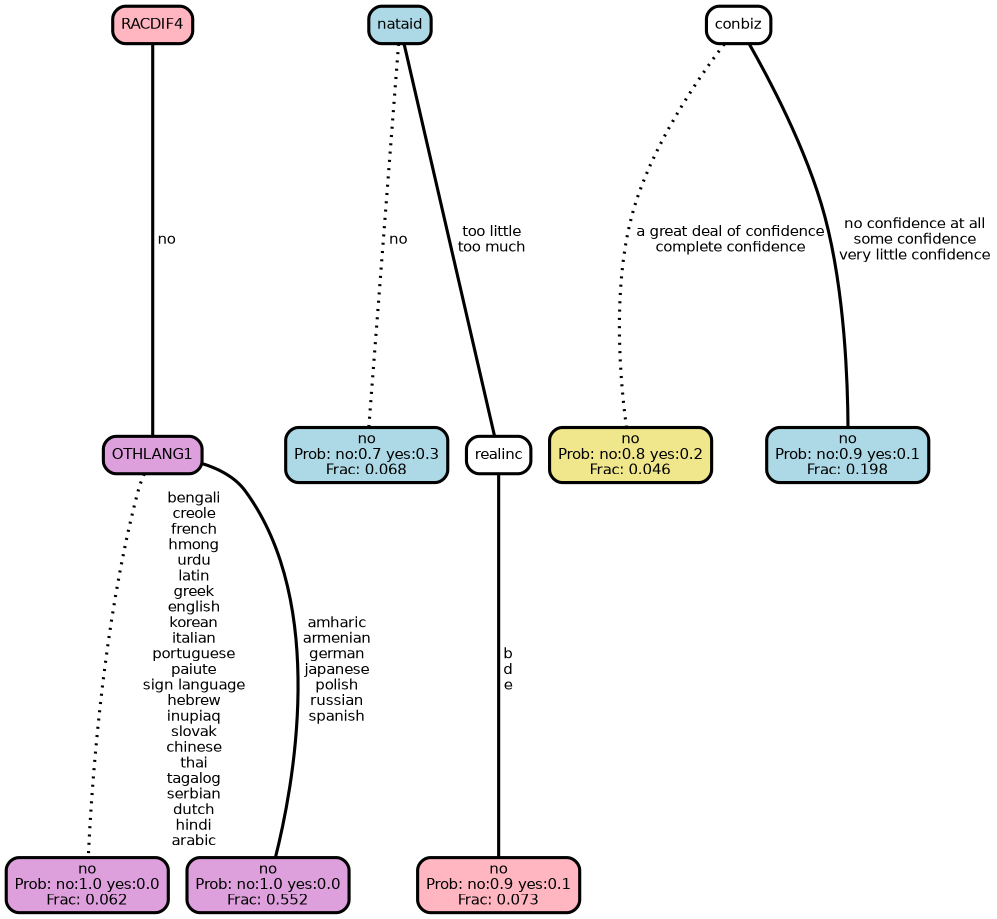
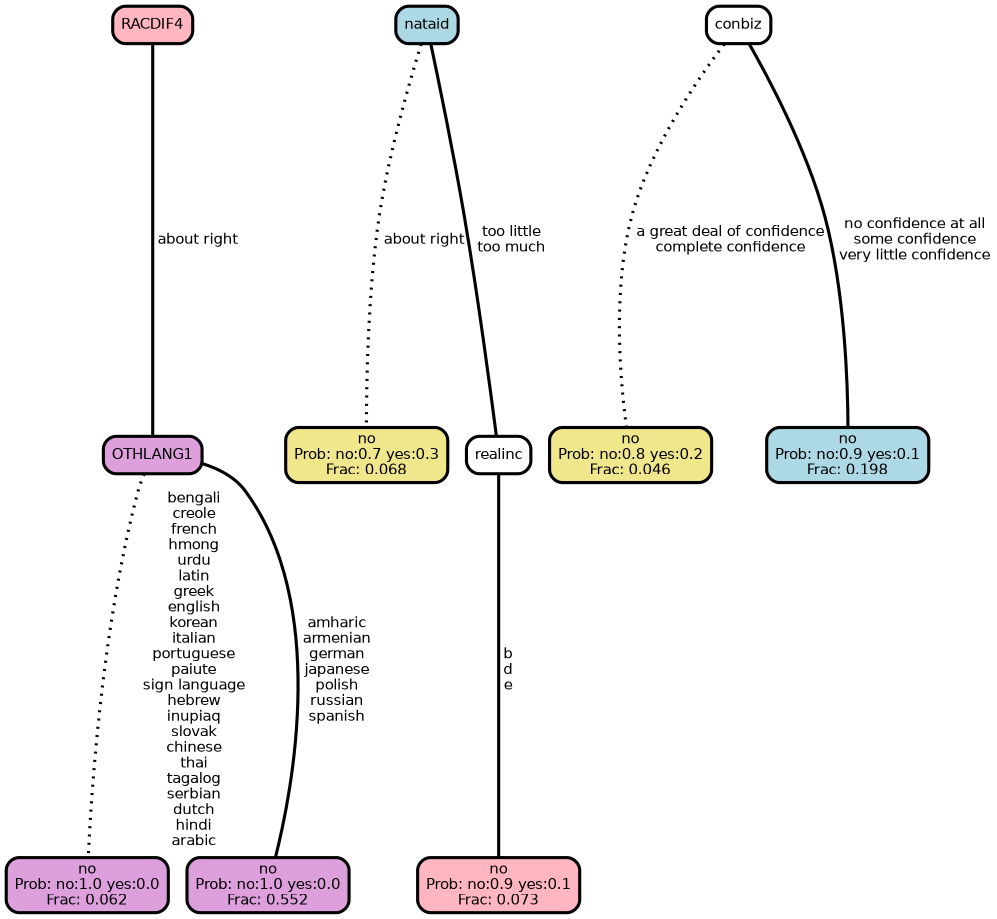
edge "RACDIF4" -- "OTHLANG1": label " no" -> " about right"
edge "nataid" -- "no Prob: no:0.7 yes:0.3 Frac: 0.068": label " no" -> " about right"
node "no Prob: no:0.7 yes:0.3 Frac: 0.068": fillcolor lightblue -> khaki
